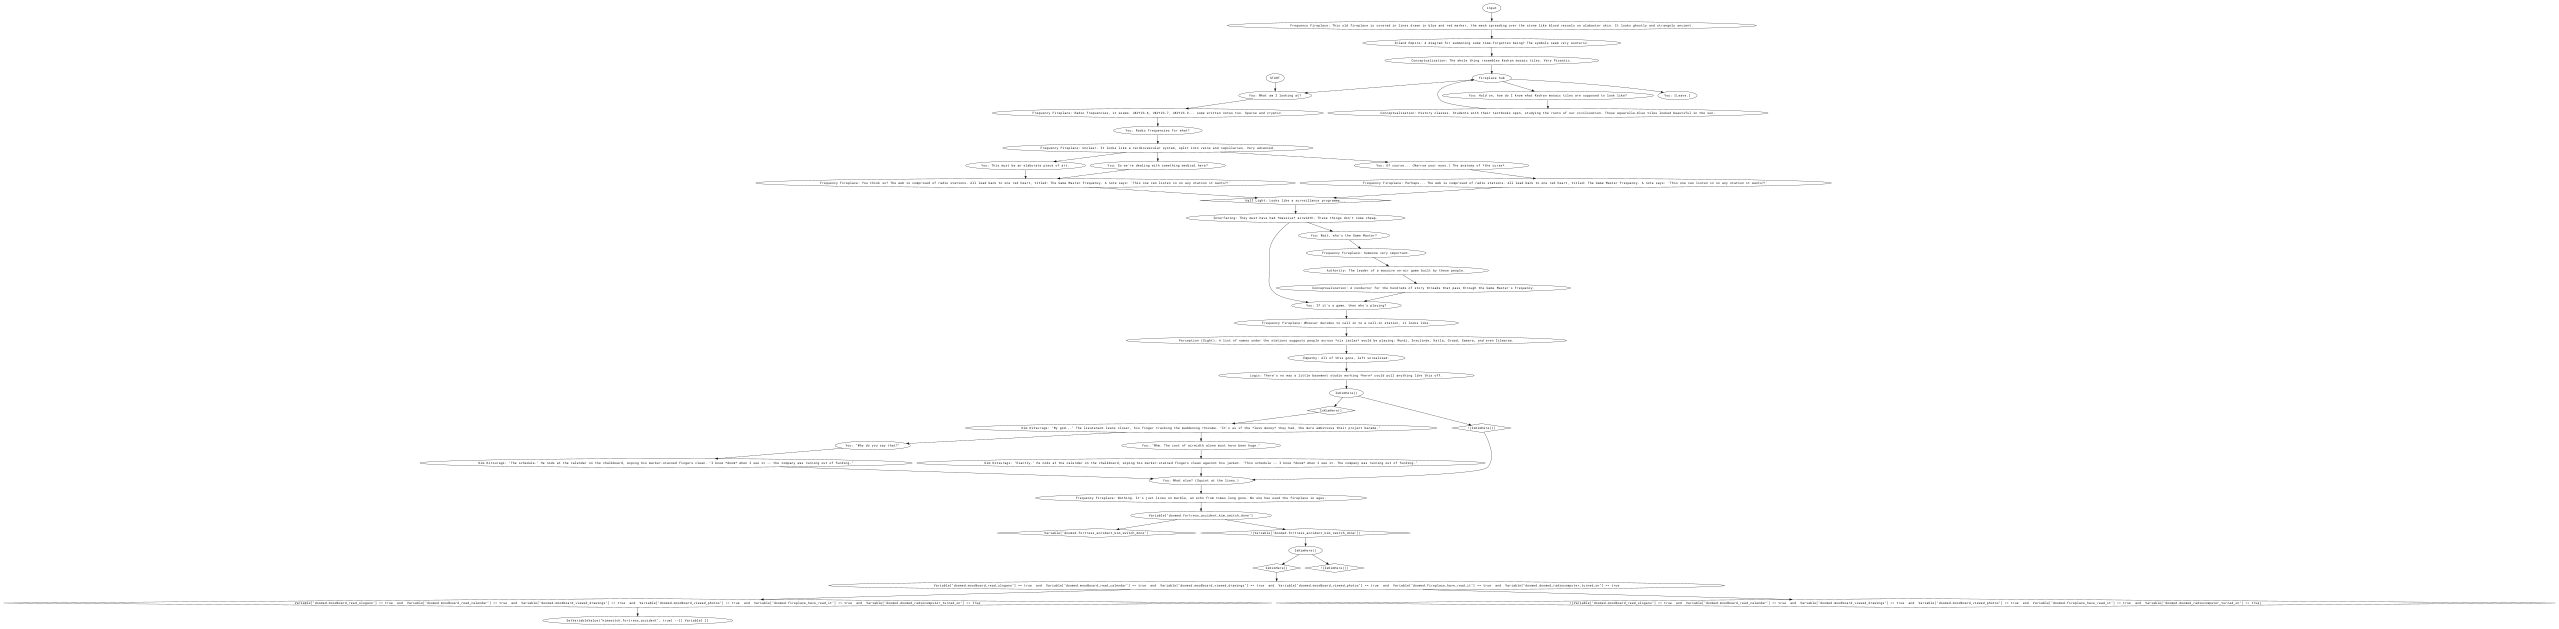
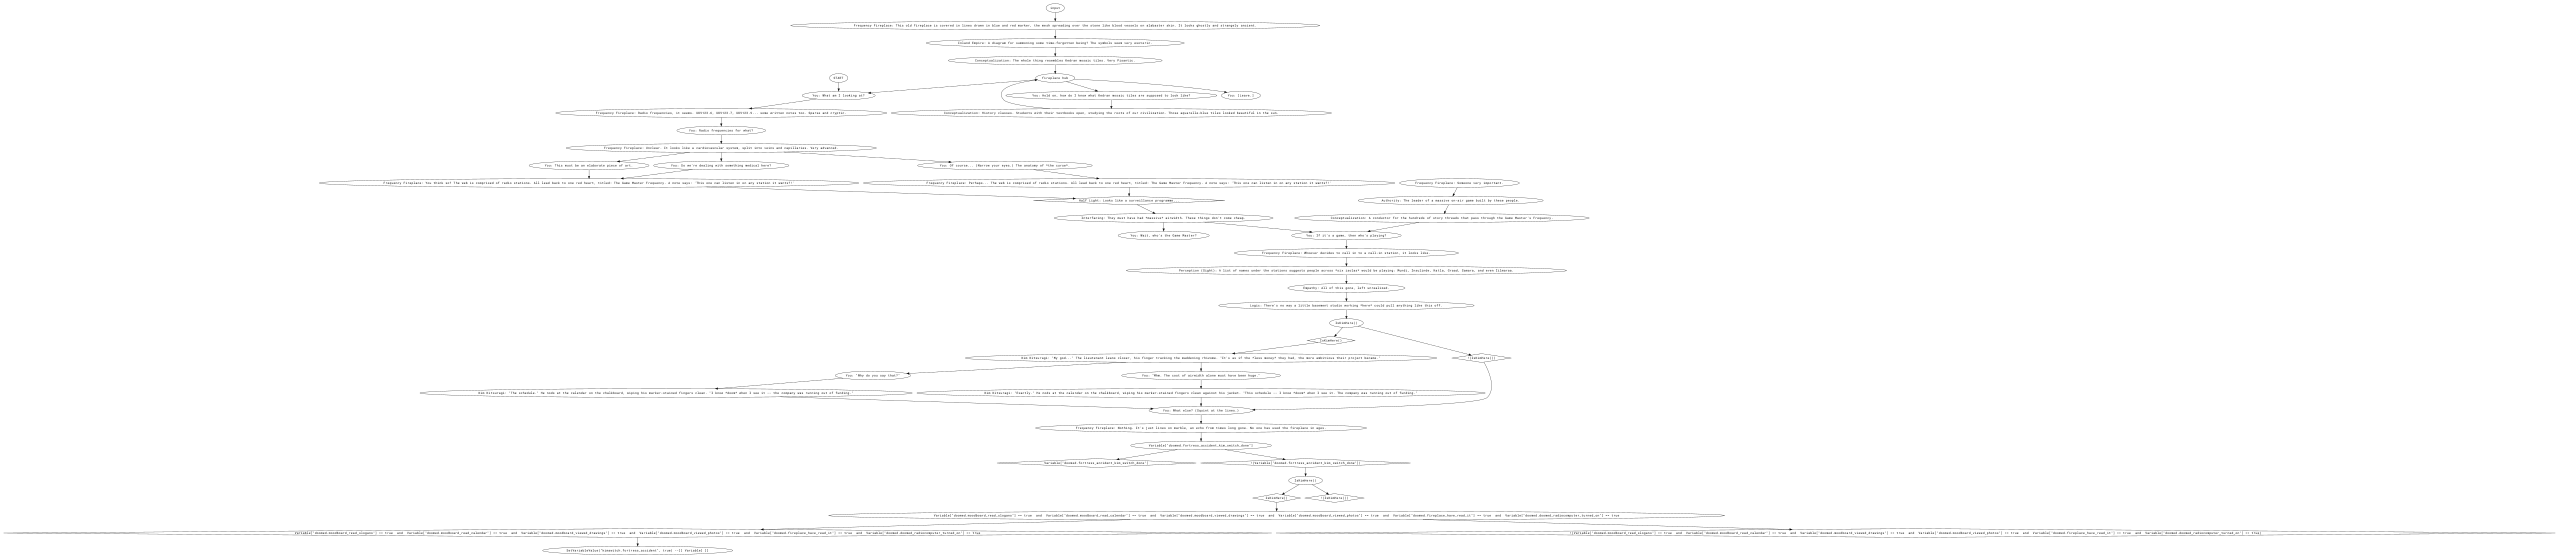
edge "You: Wait, who's the Game Master?" -> "Frequency Fireplace: Someone very important.": removed
